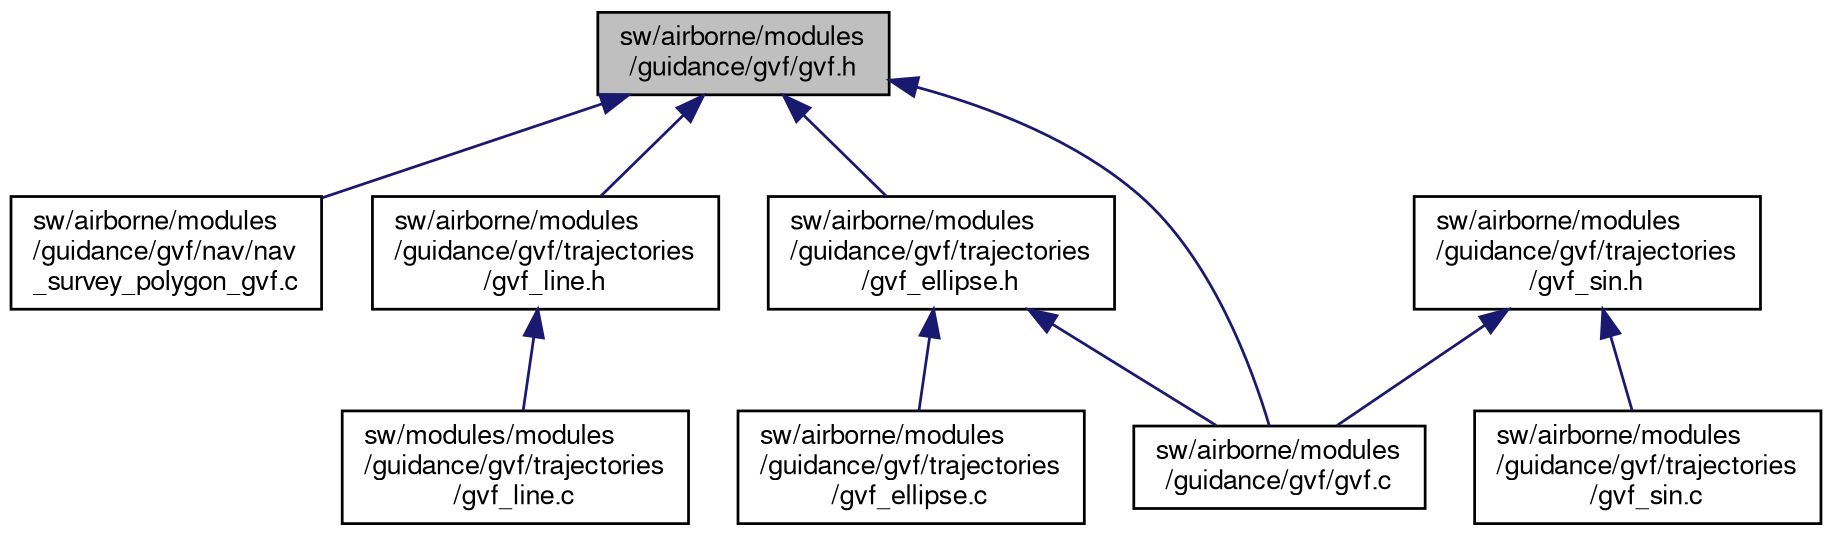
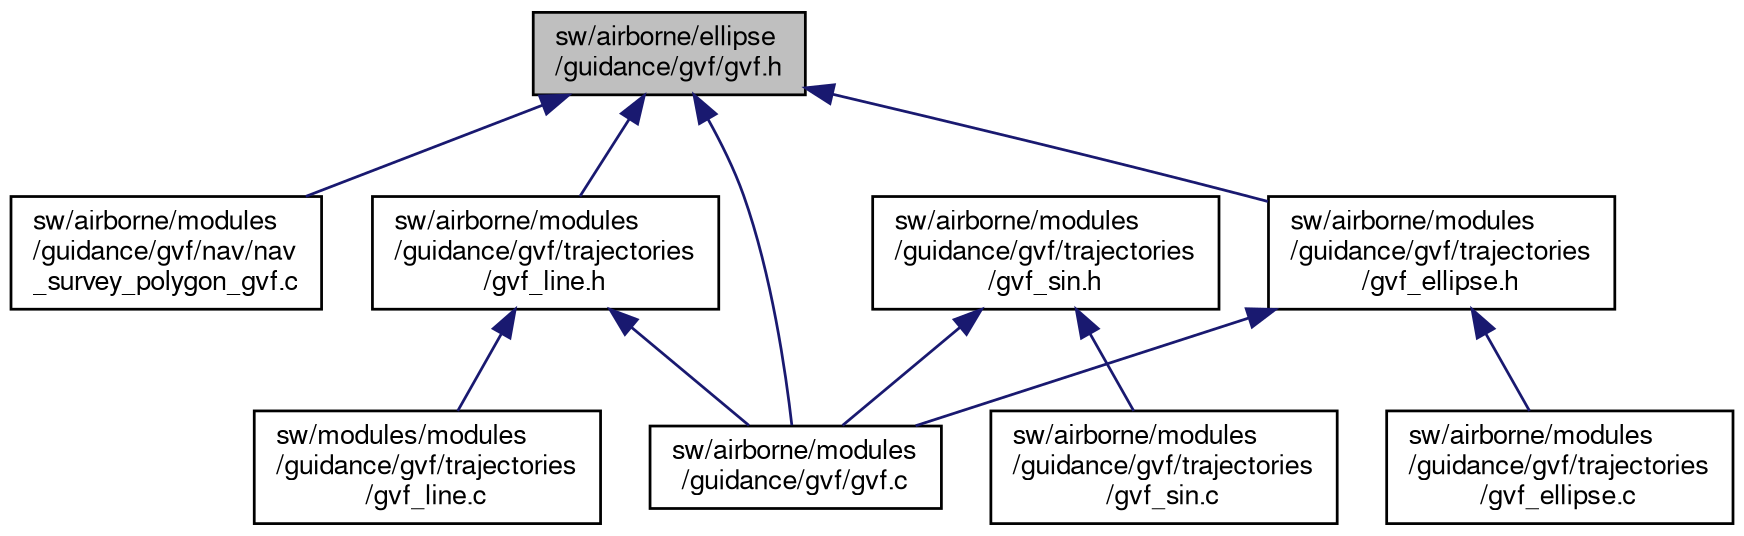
node "sw/airborne/modules /guidance/gvf/gvf.h": label "sw/airborne/modules /guidance/gvf/gvf.h" -> "sw/airborne/ellipse /guidance/gvf/gvf.h"
edge "sw/airborne/modules /guidance/gvf/gvf.c" -> "sw/airborne/modules /guidance/gvf/trajectories /gvf_line.h": added
